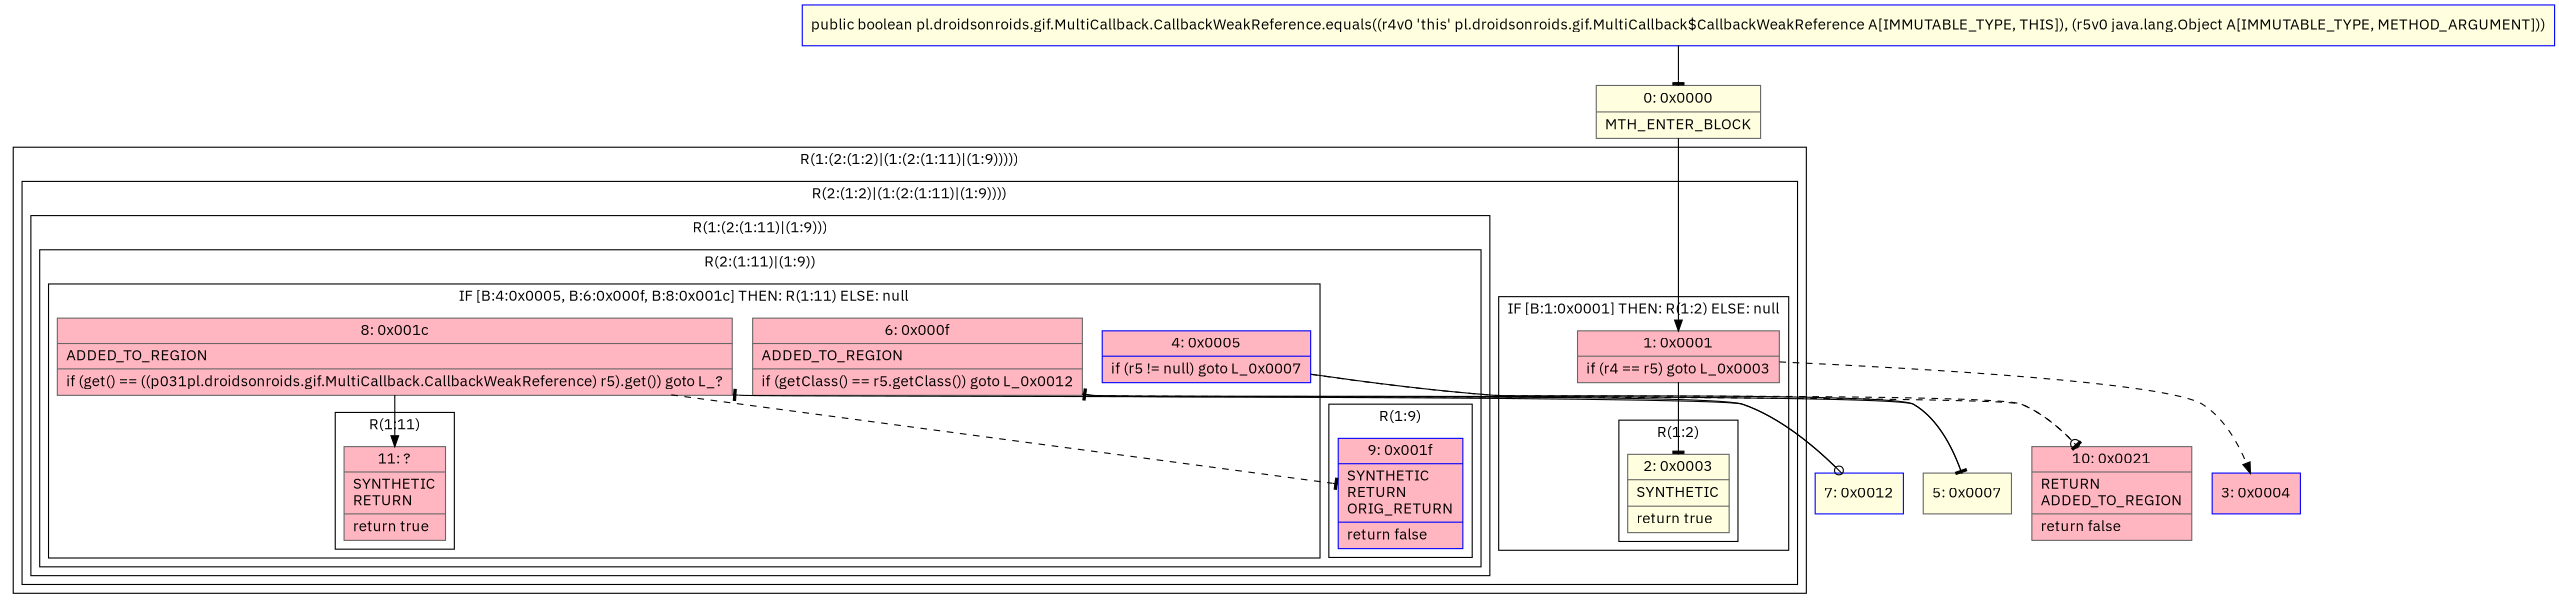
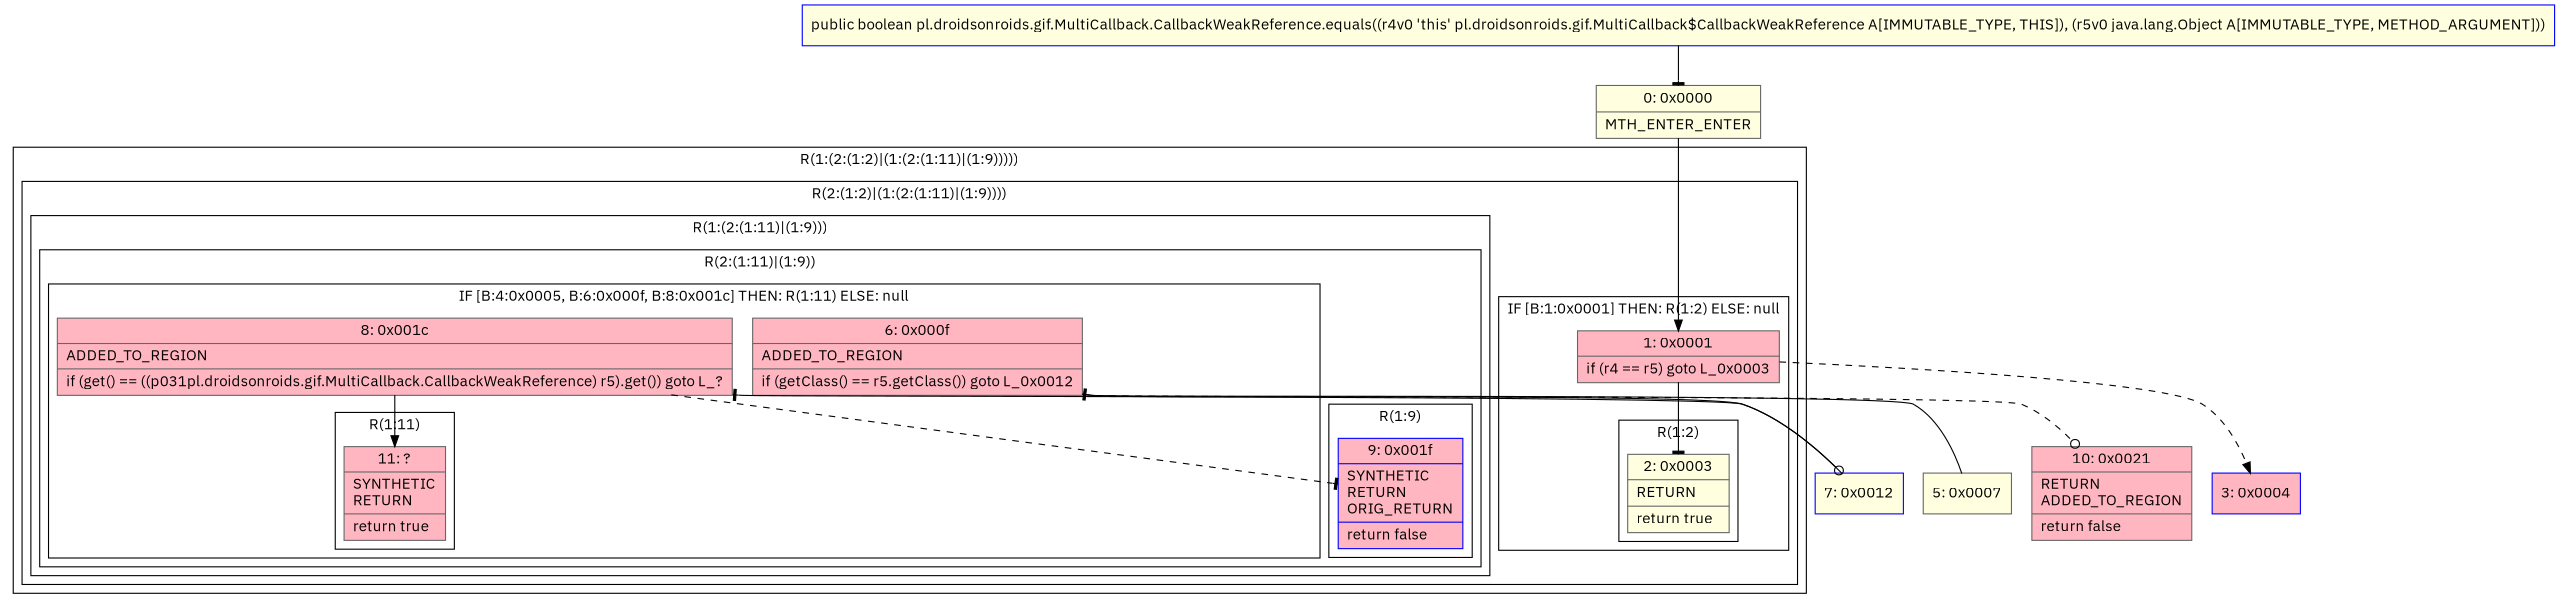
node "0: 0x0000": text "MTH_ENTER_BLOCK" -> "MTH_ENTER_ENTER"
node "4: 0x0005": removed
node "2: 0x0003": text "SYNTHETIC" -> "RETURN"
